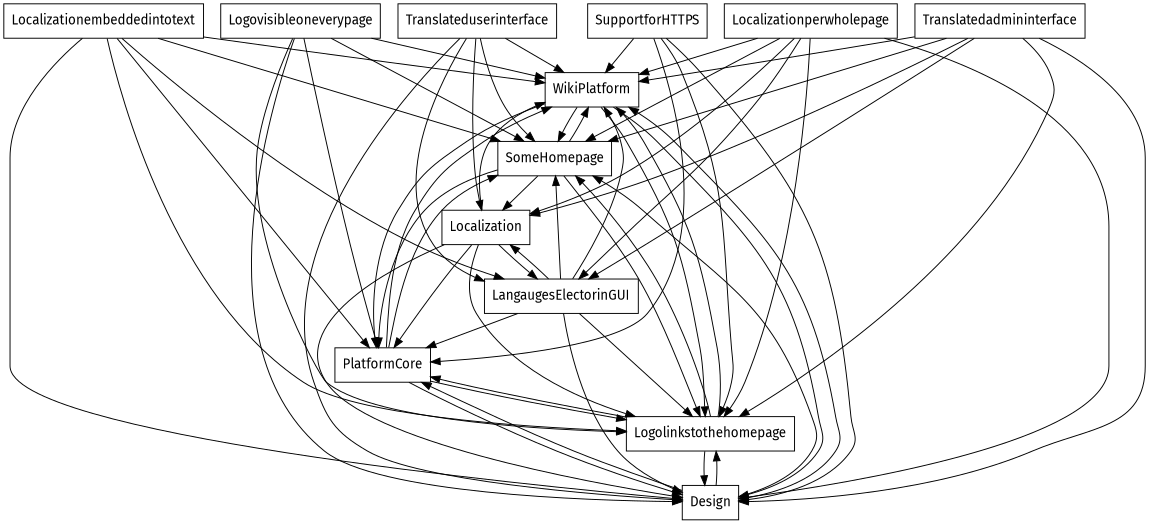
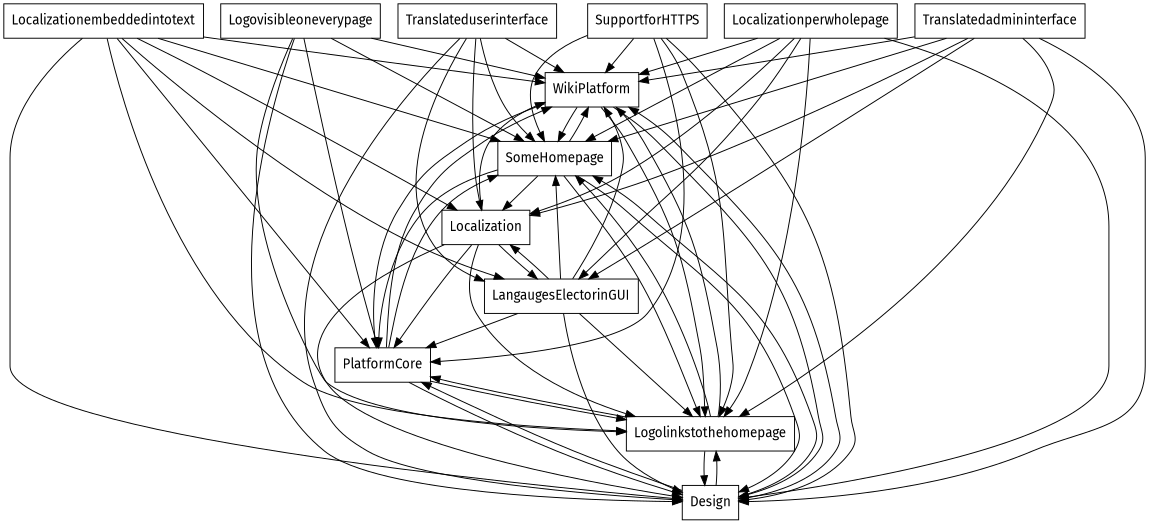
edge "SupportforHTTPS" -> "SomeHomepage": added
edge "Localizationembeddedintotext" -> "Localization": added
edge "SomeHomepage" -> "Design": added
